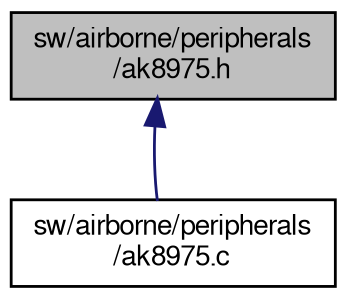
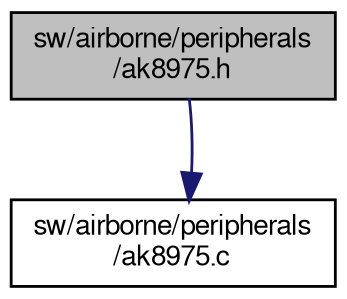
edge "sw/airborne/peripherals /ak8975.c" -> "sw/airborne/peripherals /ak8975.h": reversed
